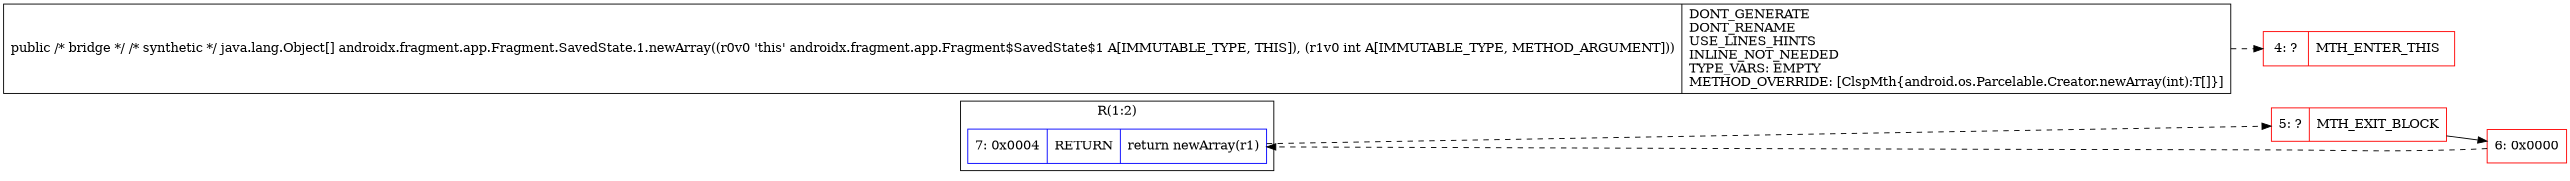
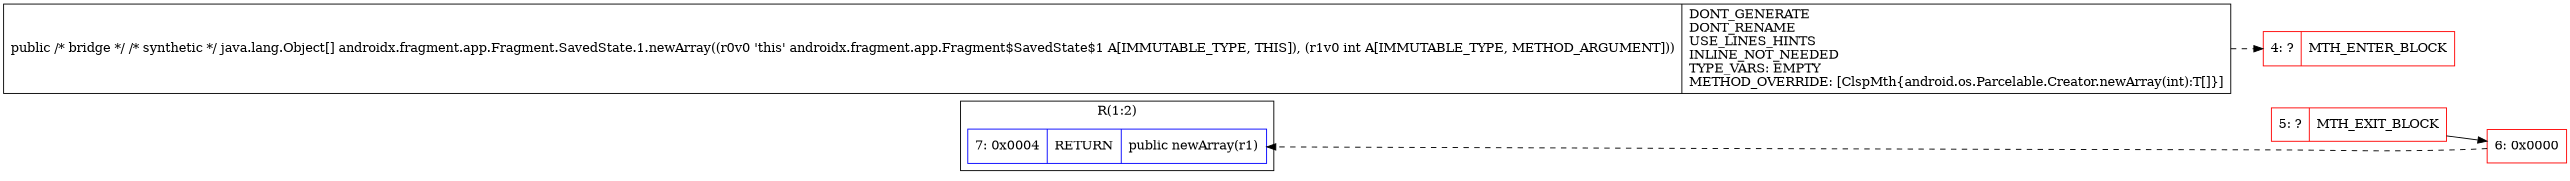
node "4: ?": text "MTH_ENTER_THIS" -> "MTH_ENTER_BLOCK"
edge "7: 0x0004" -> "5: ?": removed
node "7: 0x0004": text "return newArray(r1)" -> "public newArray(r1)"
